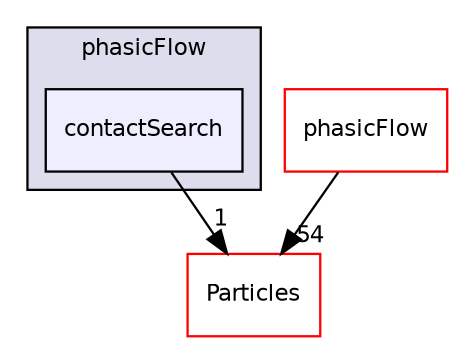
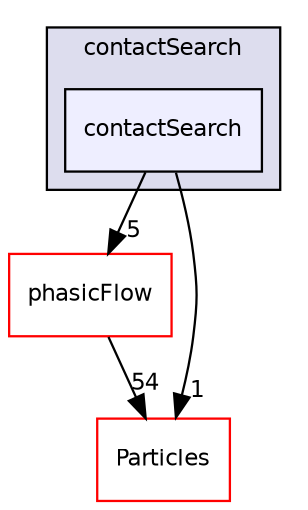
cluster "phasicFlow": label "phasicFlow" -> "contactSearch"
edge "contactSearch" -> "phasicFlow": added
